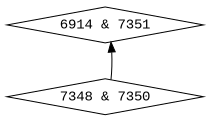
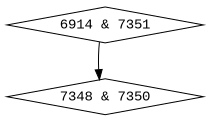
edge "7348 & 7350" -> "6914 & 7351": reversed
